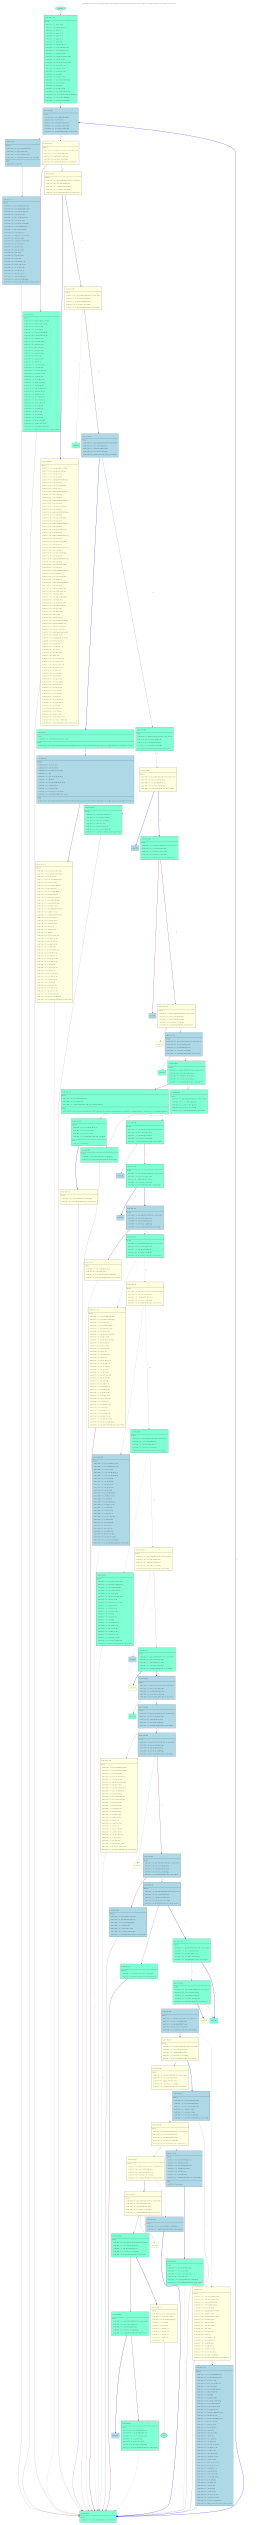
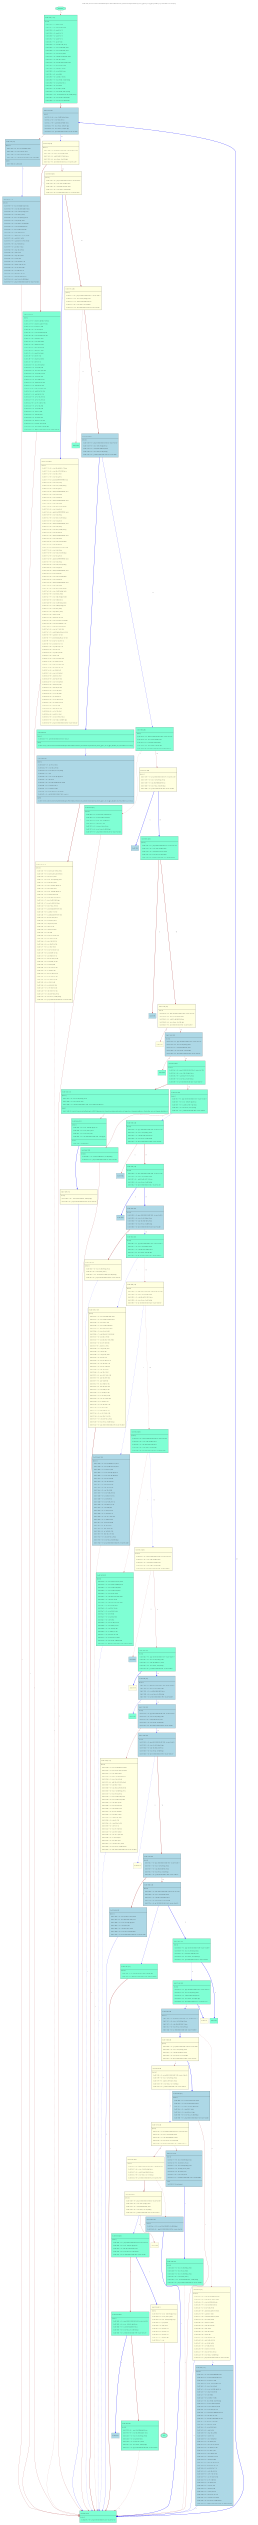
edge "0x4015a0 [28]" -> "0x401e35": now "0x4015a0 [28]" -> "0x4015bc [28]"
